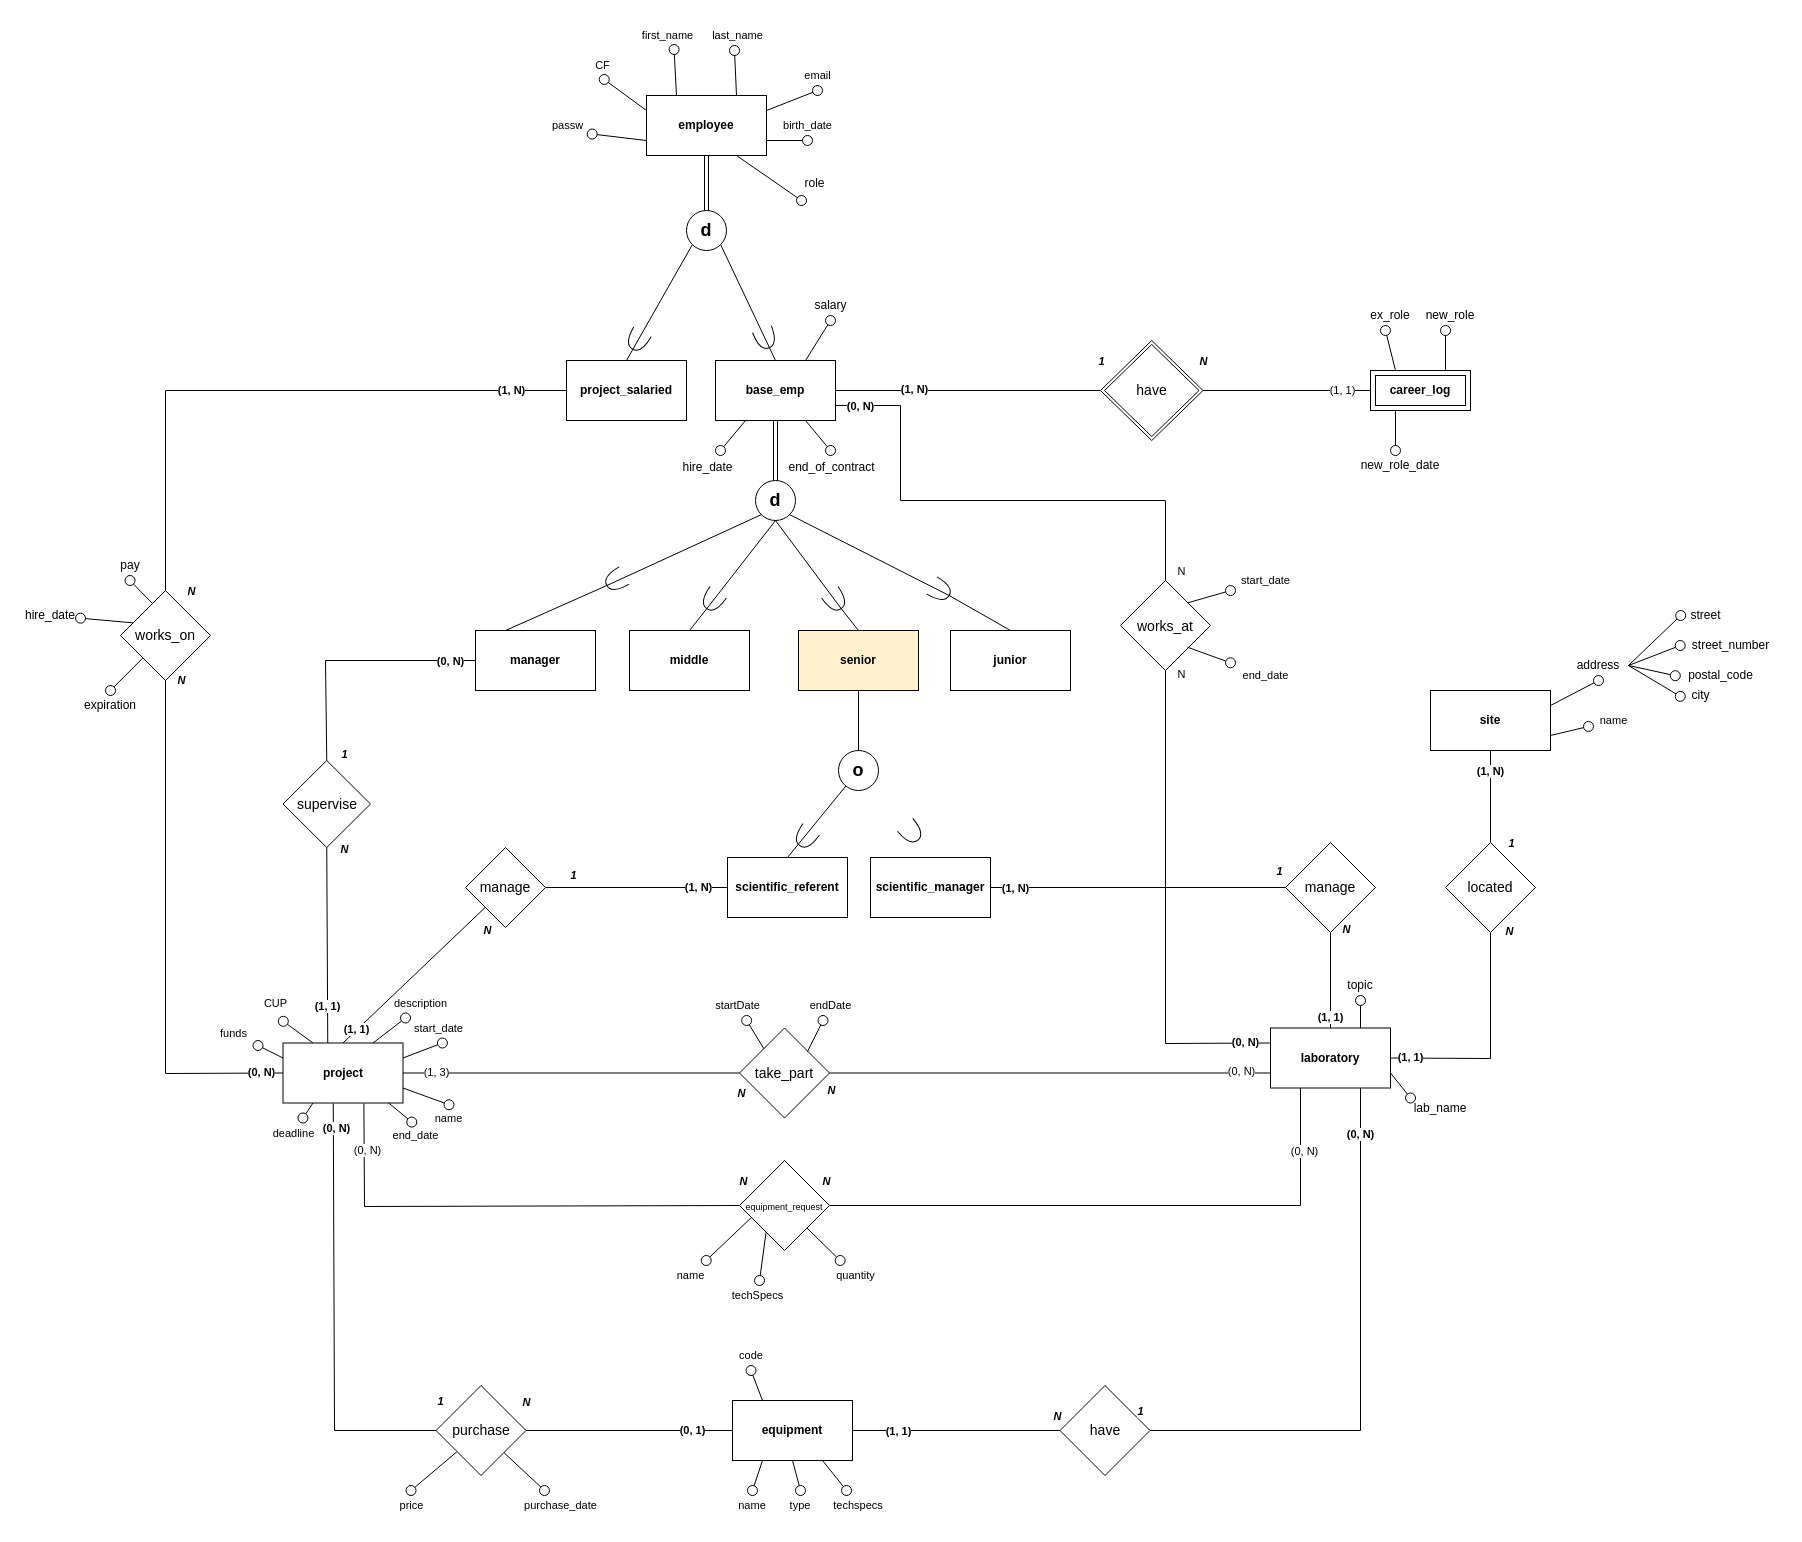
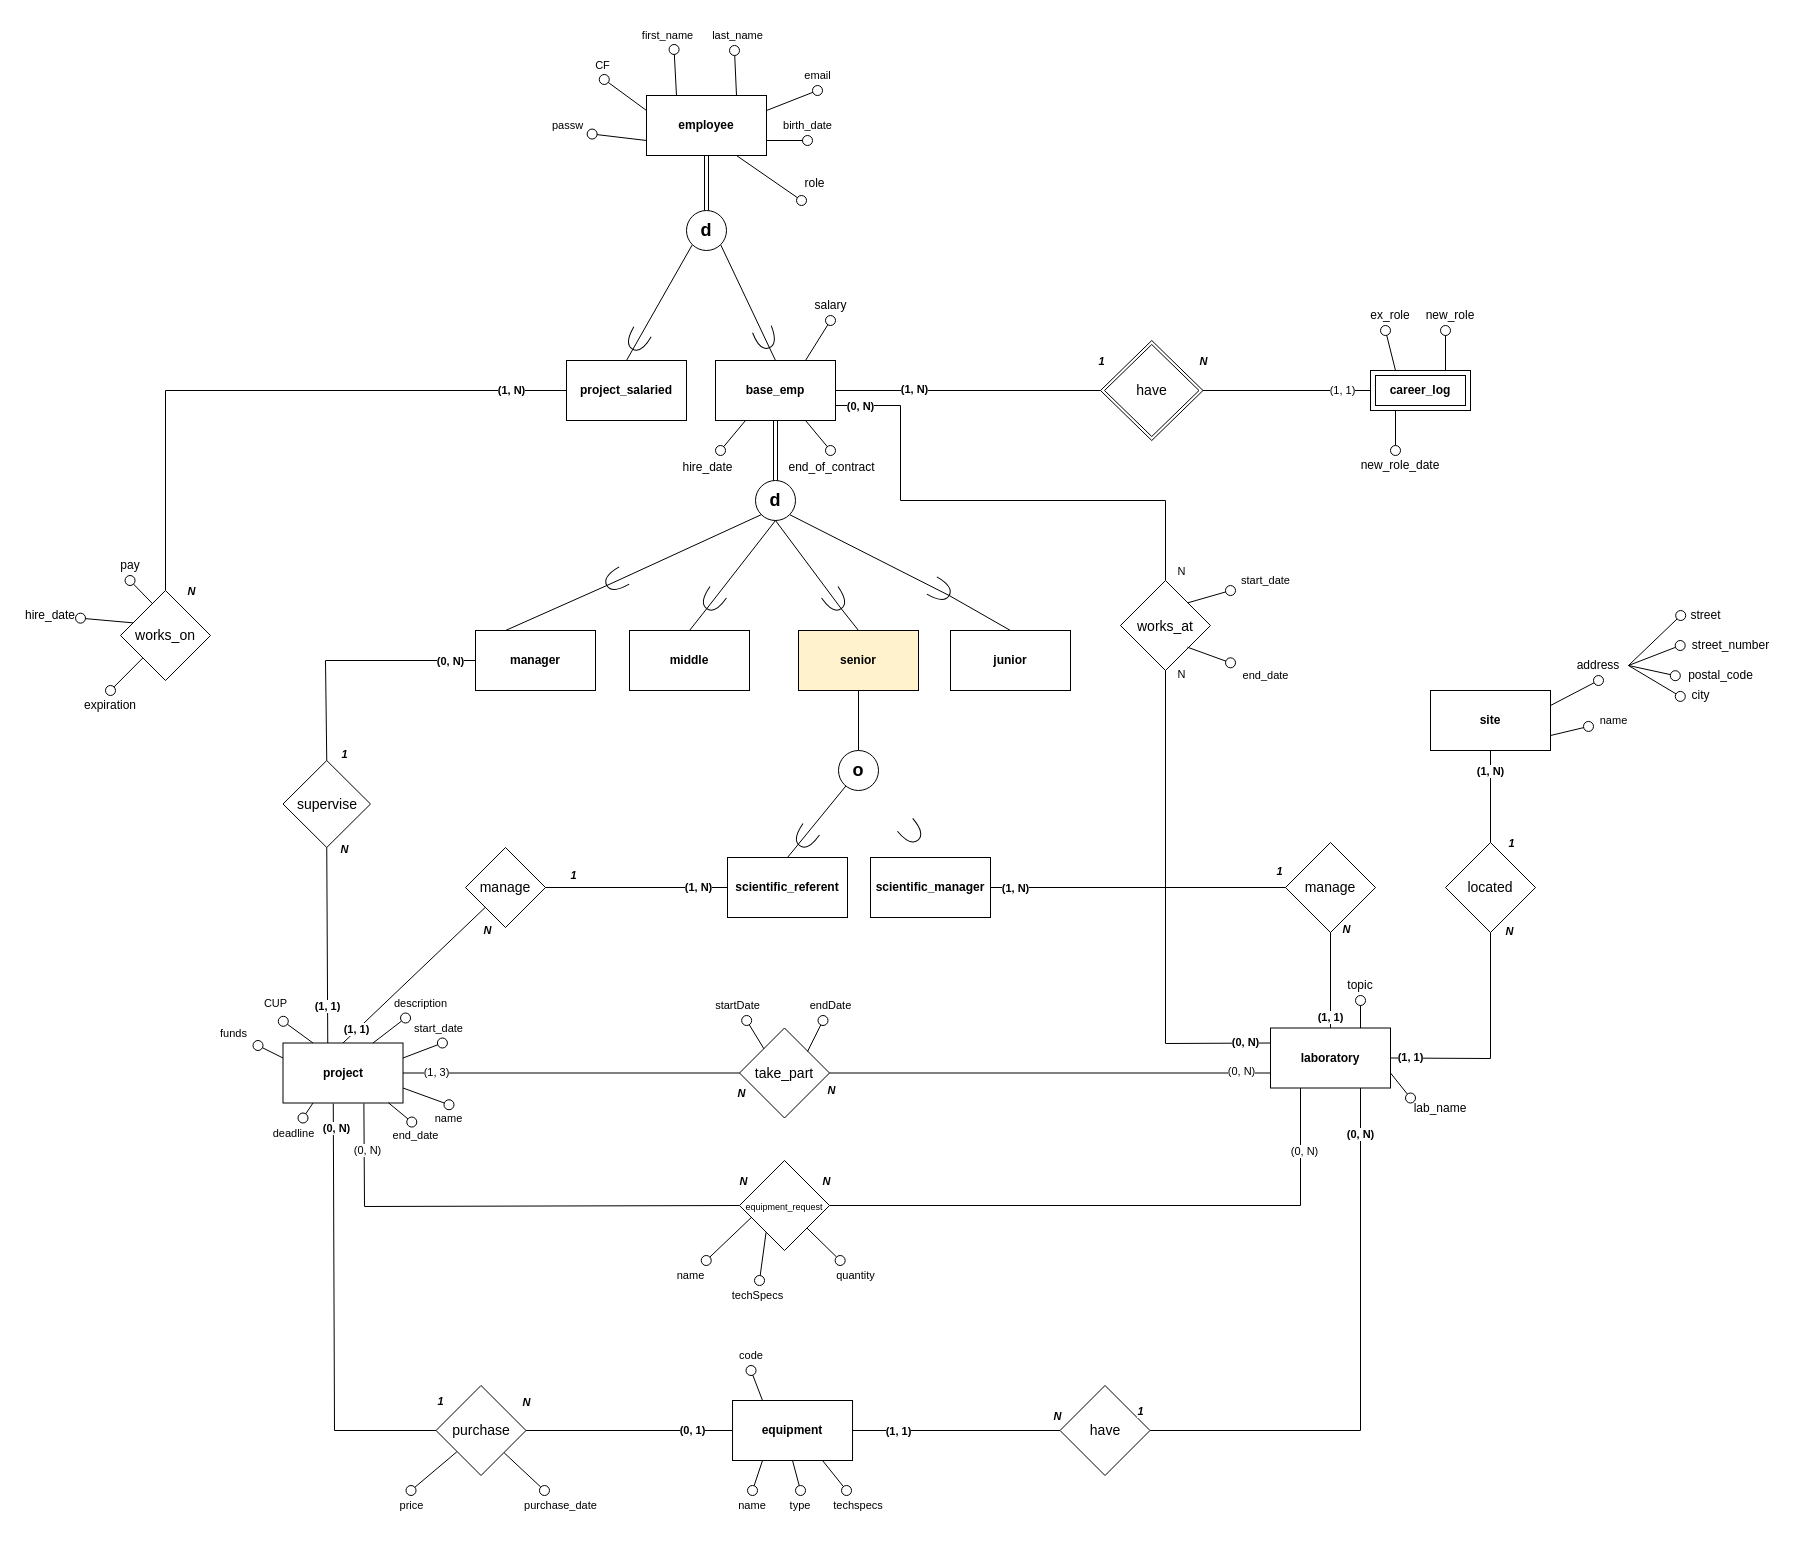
edge "works_on" -- "project": removed, labels "N", "(0, N)"
